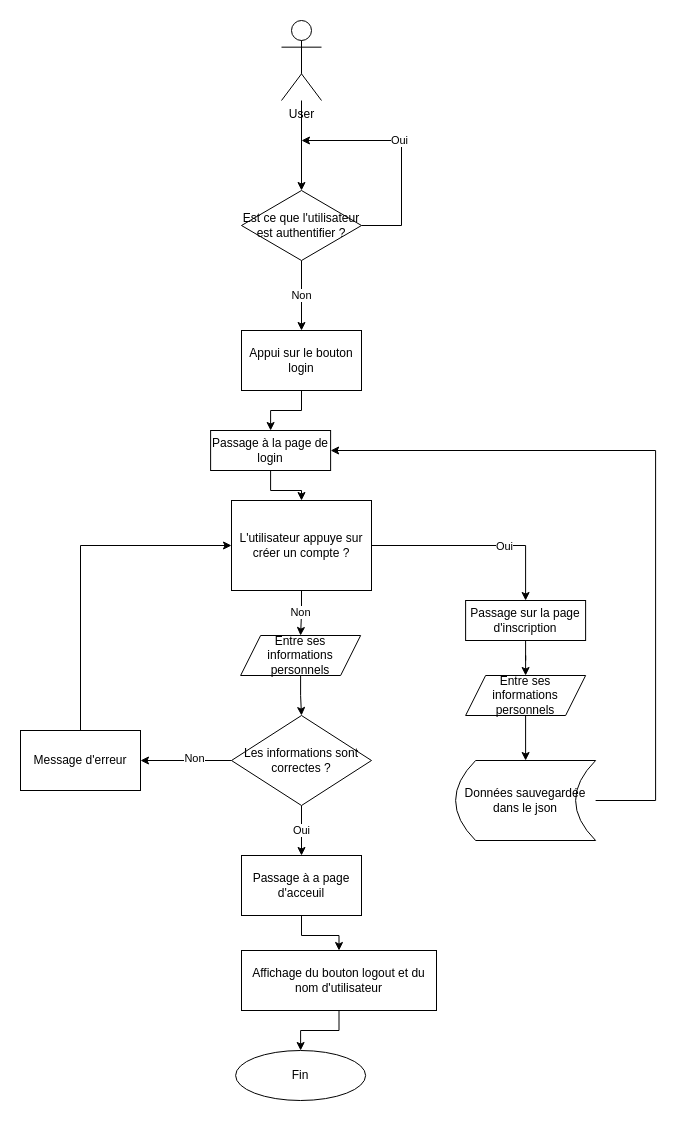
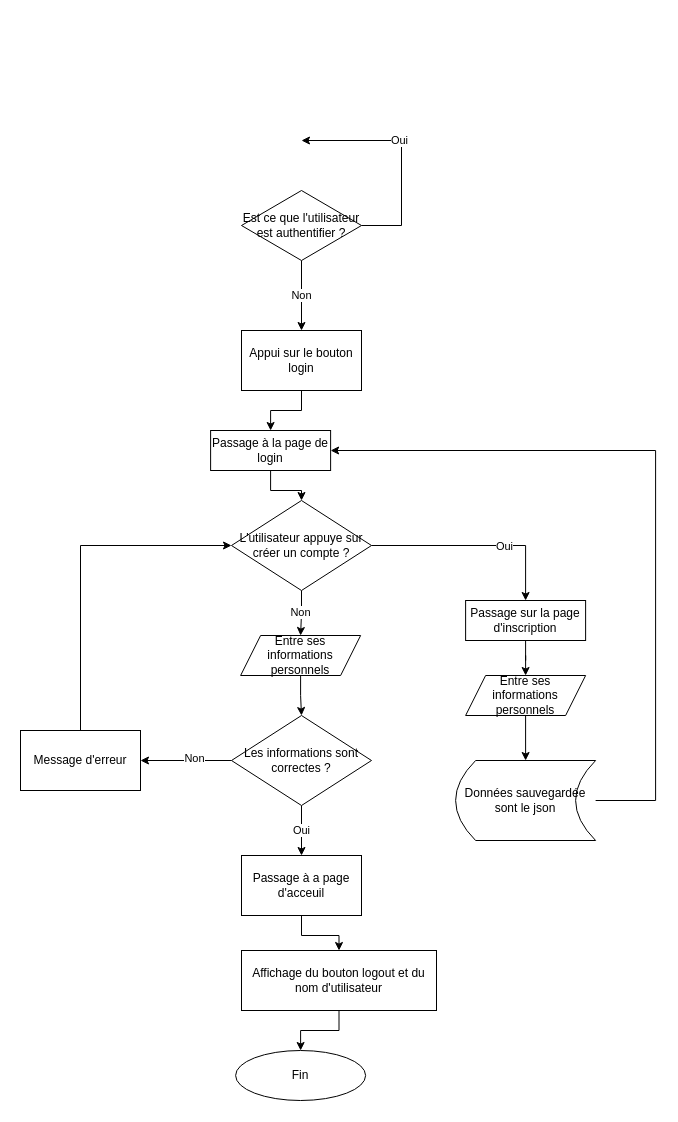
node "User": removed
edge "User" -> "Est ce que l'utilisateur est authentifier ?": removed
node "L'utilisateur appuye sur créer un compte ?": shape rectangle -> diamond
node "Données sauvegardée dans le json": label "Données sauvegardée dans le json" -> "Données sauvegardée sont le json"
